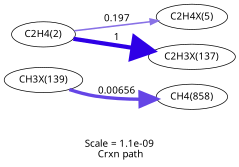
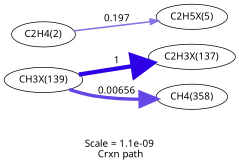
node "C2H4X(5)": label "C2H4X(5)" -> "C2H5X(5)"
edge "C2H4(2)" -> "C2H3X(137)": now "CH3X(139)" -> "C2H3X(137)"
node "CH4(858)": label "CH4(858)" -> "CH4(358)"
